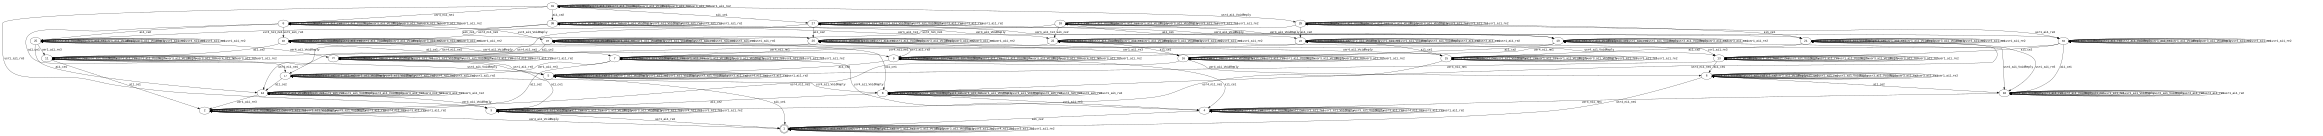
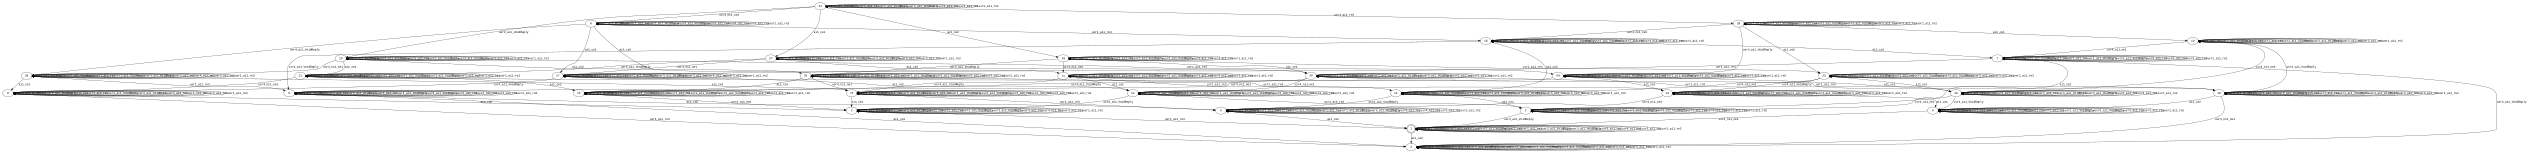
edge "31" -> "3": now "31" -> "28"
edge "27" -> "19": removed, label "usr1_ai1_re3"
edge "19" -> "16": label "ai1_ce2" -> "usr4_ni1_ne1"
edge "6" -> "10": reversed
edge "4" -> "1": reversed
